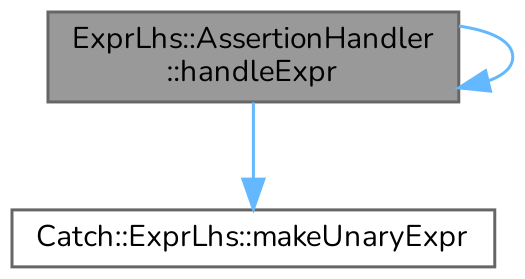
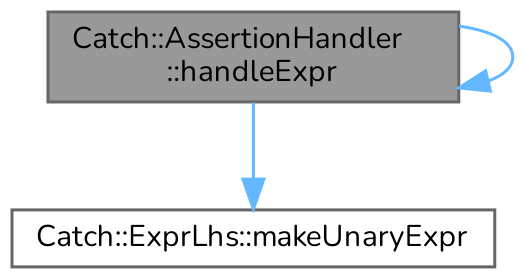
node "ExprLhs::AssertionHandler ::handleExpr": label "ExprLhs::AssertionHandler ::handleExpr" -> "Catch::AssertionHandler ::handleExpr"
